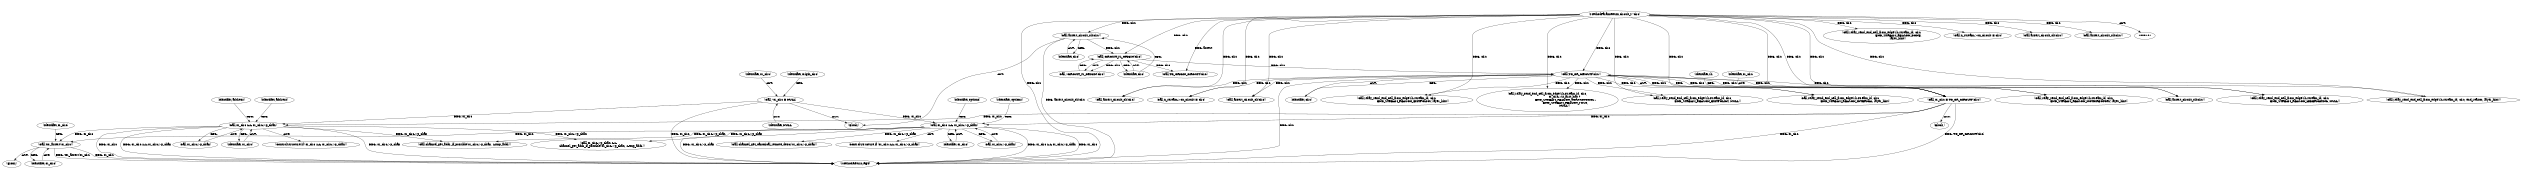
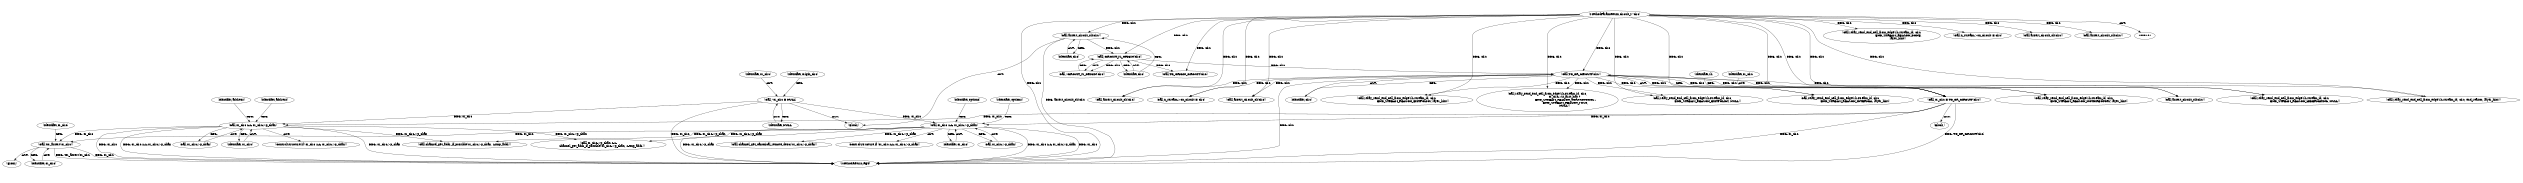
edge "(MethodParameterIn,circuit_t *circ)" -> "(Call,TO_ORIGIN_CIRCUIT(circ))": label "DDG: assert" -> "DDG: circ"
edge "(Call,or_circ = TO_OR_CIRCUIT(circ))" -> "(Call,TO_OR_CIRCUIT(circ))": label "DDG: " -> "CFG: "
edge "(Call,*or_circ = NULL)" -> "(Identifier,NULL)": added, label "CFG:"
